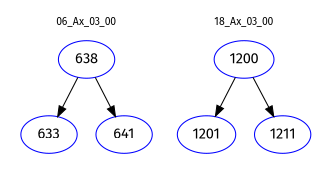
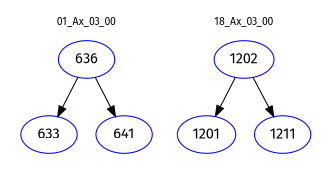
cluster "06_Ax_03_00": label "06_Ax_03_00" -> "01_Ax_03_00"
node "638": label "638" -> "636"
node "1200": label "1200" -> "1202"
